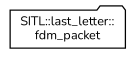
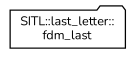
node "SITL::last_letter:: fdm_packet": label "SITL::last_letter:: fdm_packet" -> "SITL::last_letter:: fdm_last"
